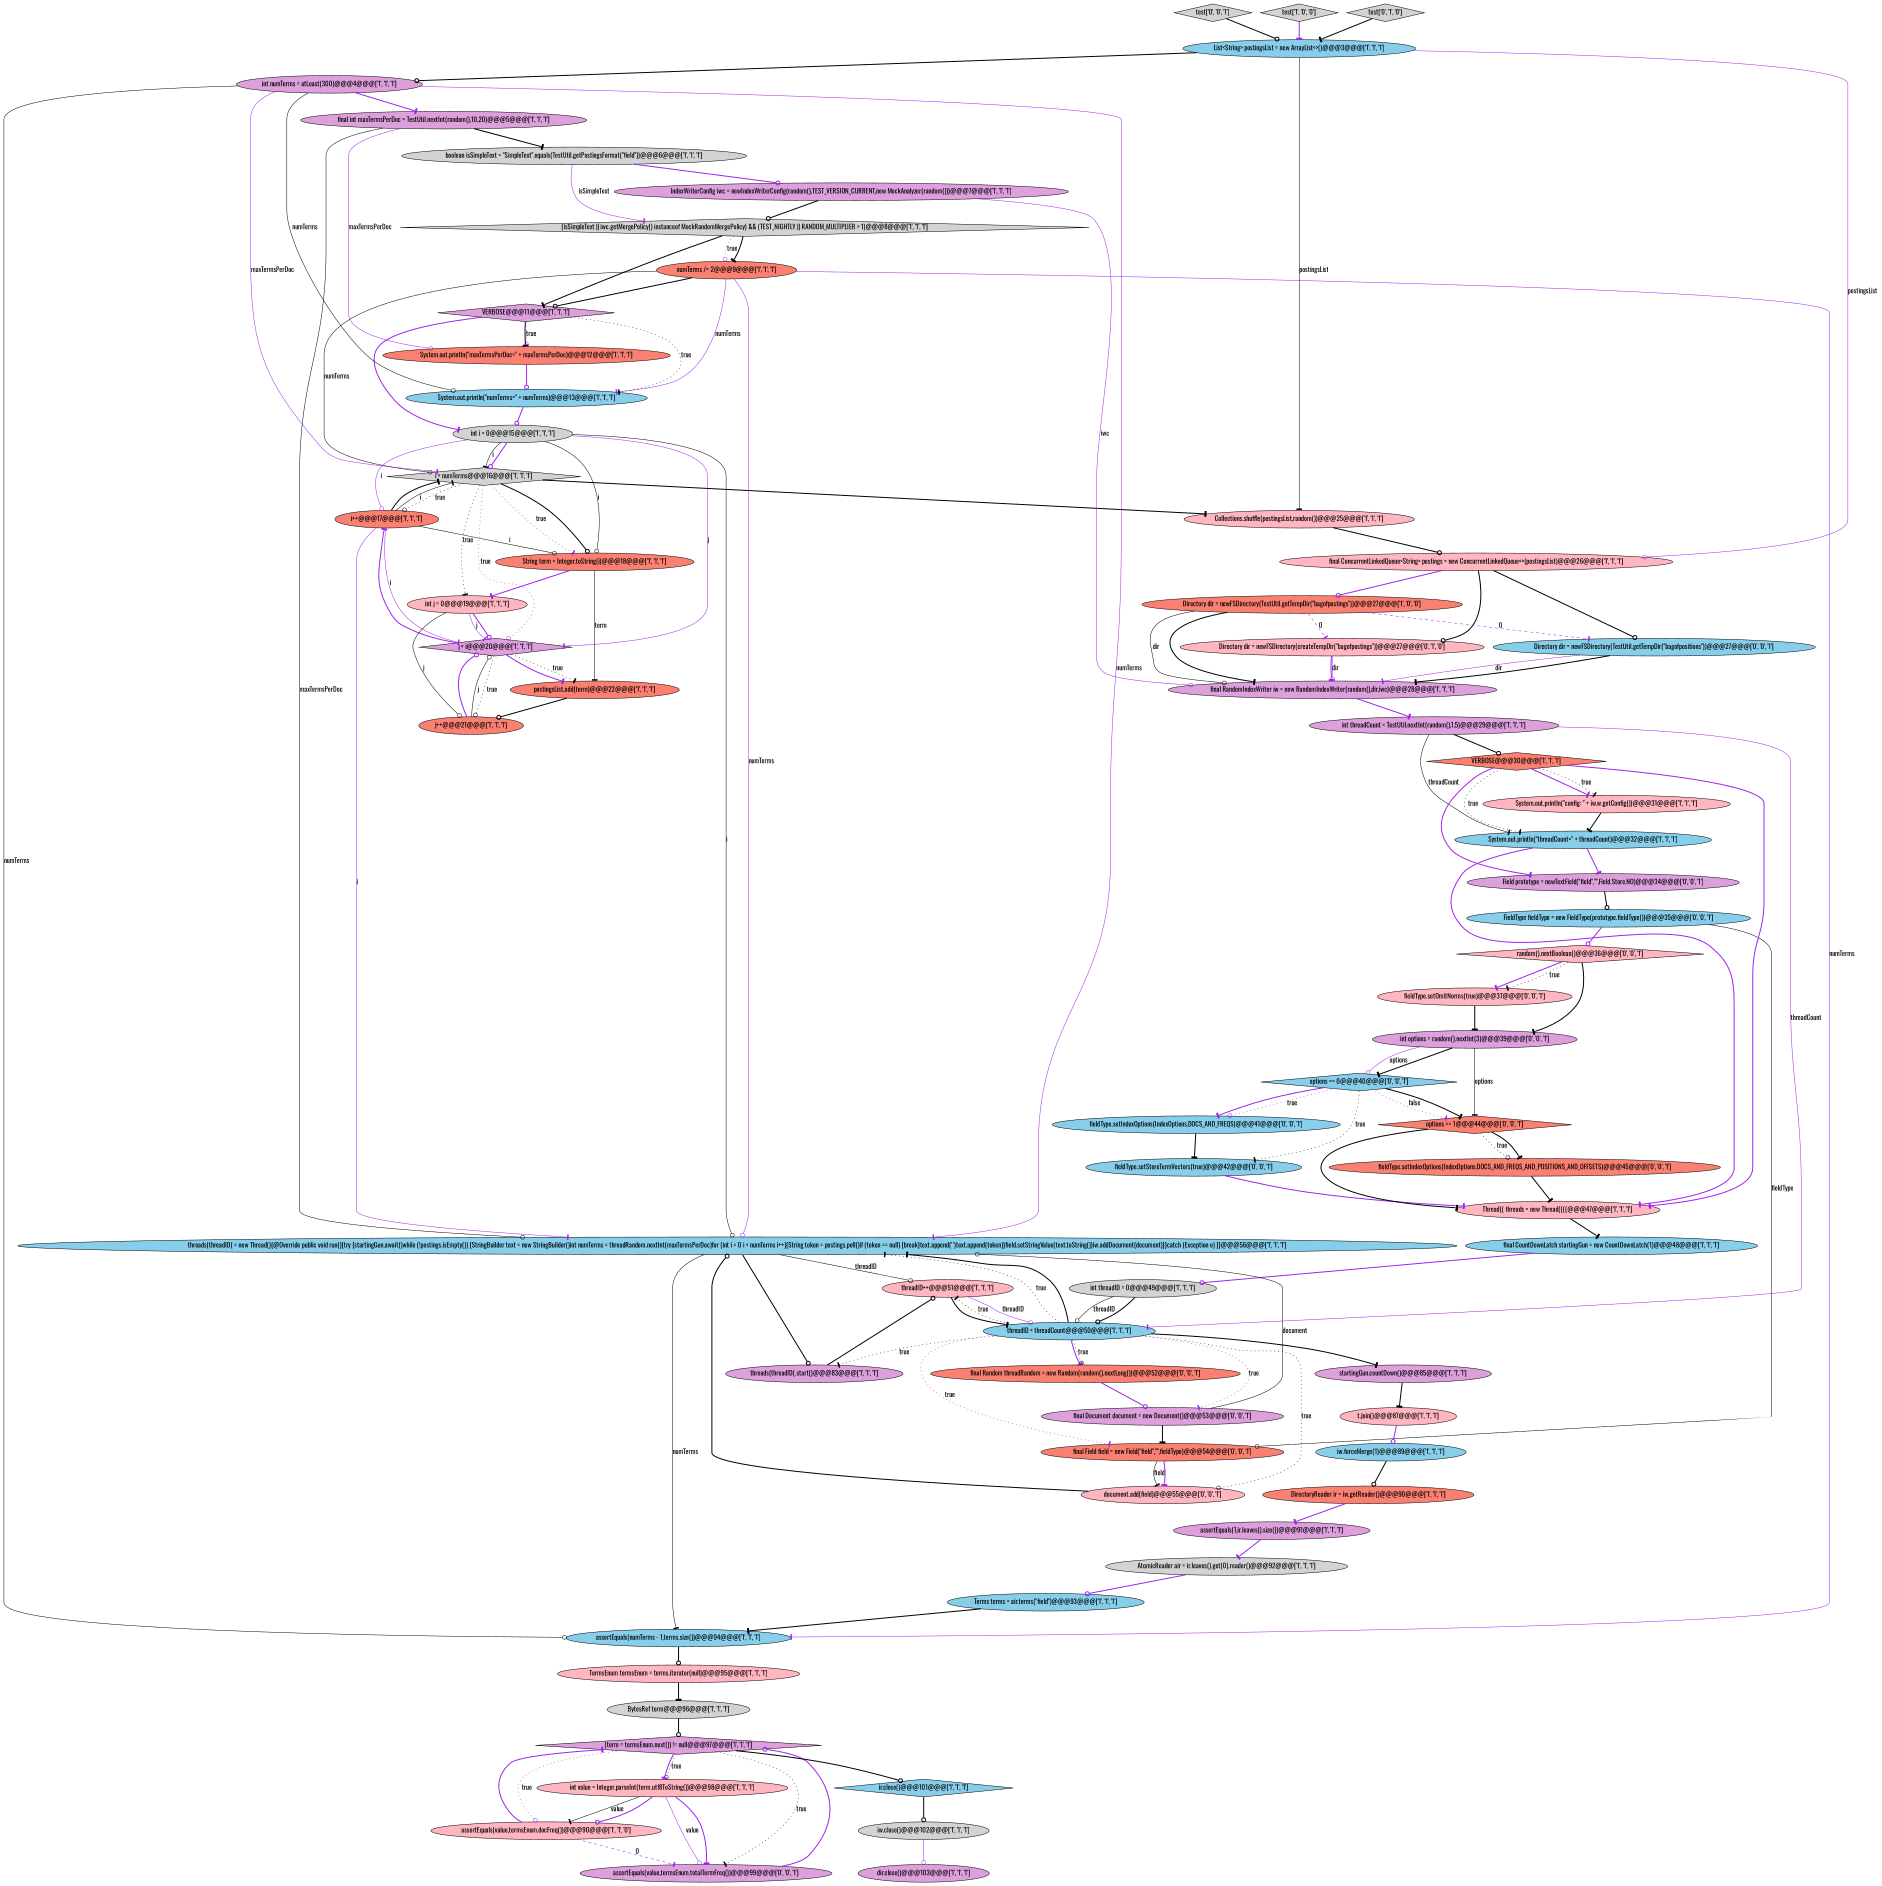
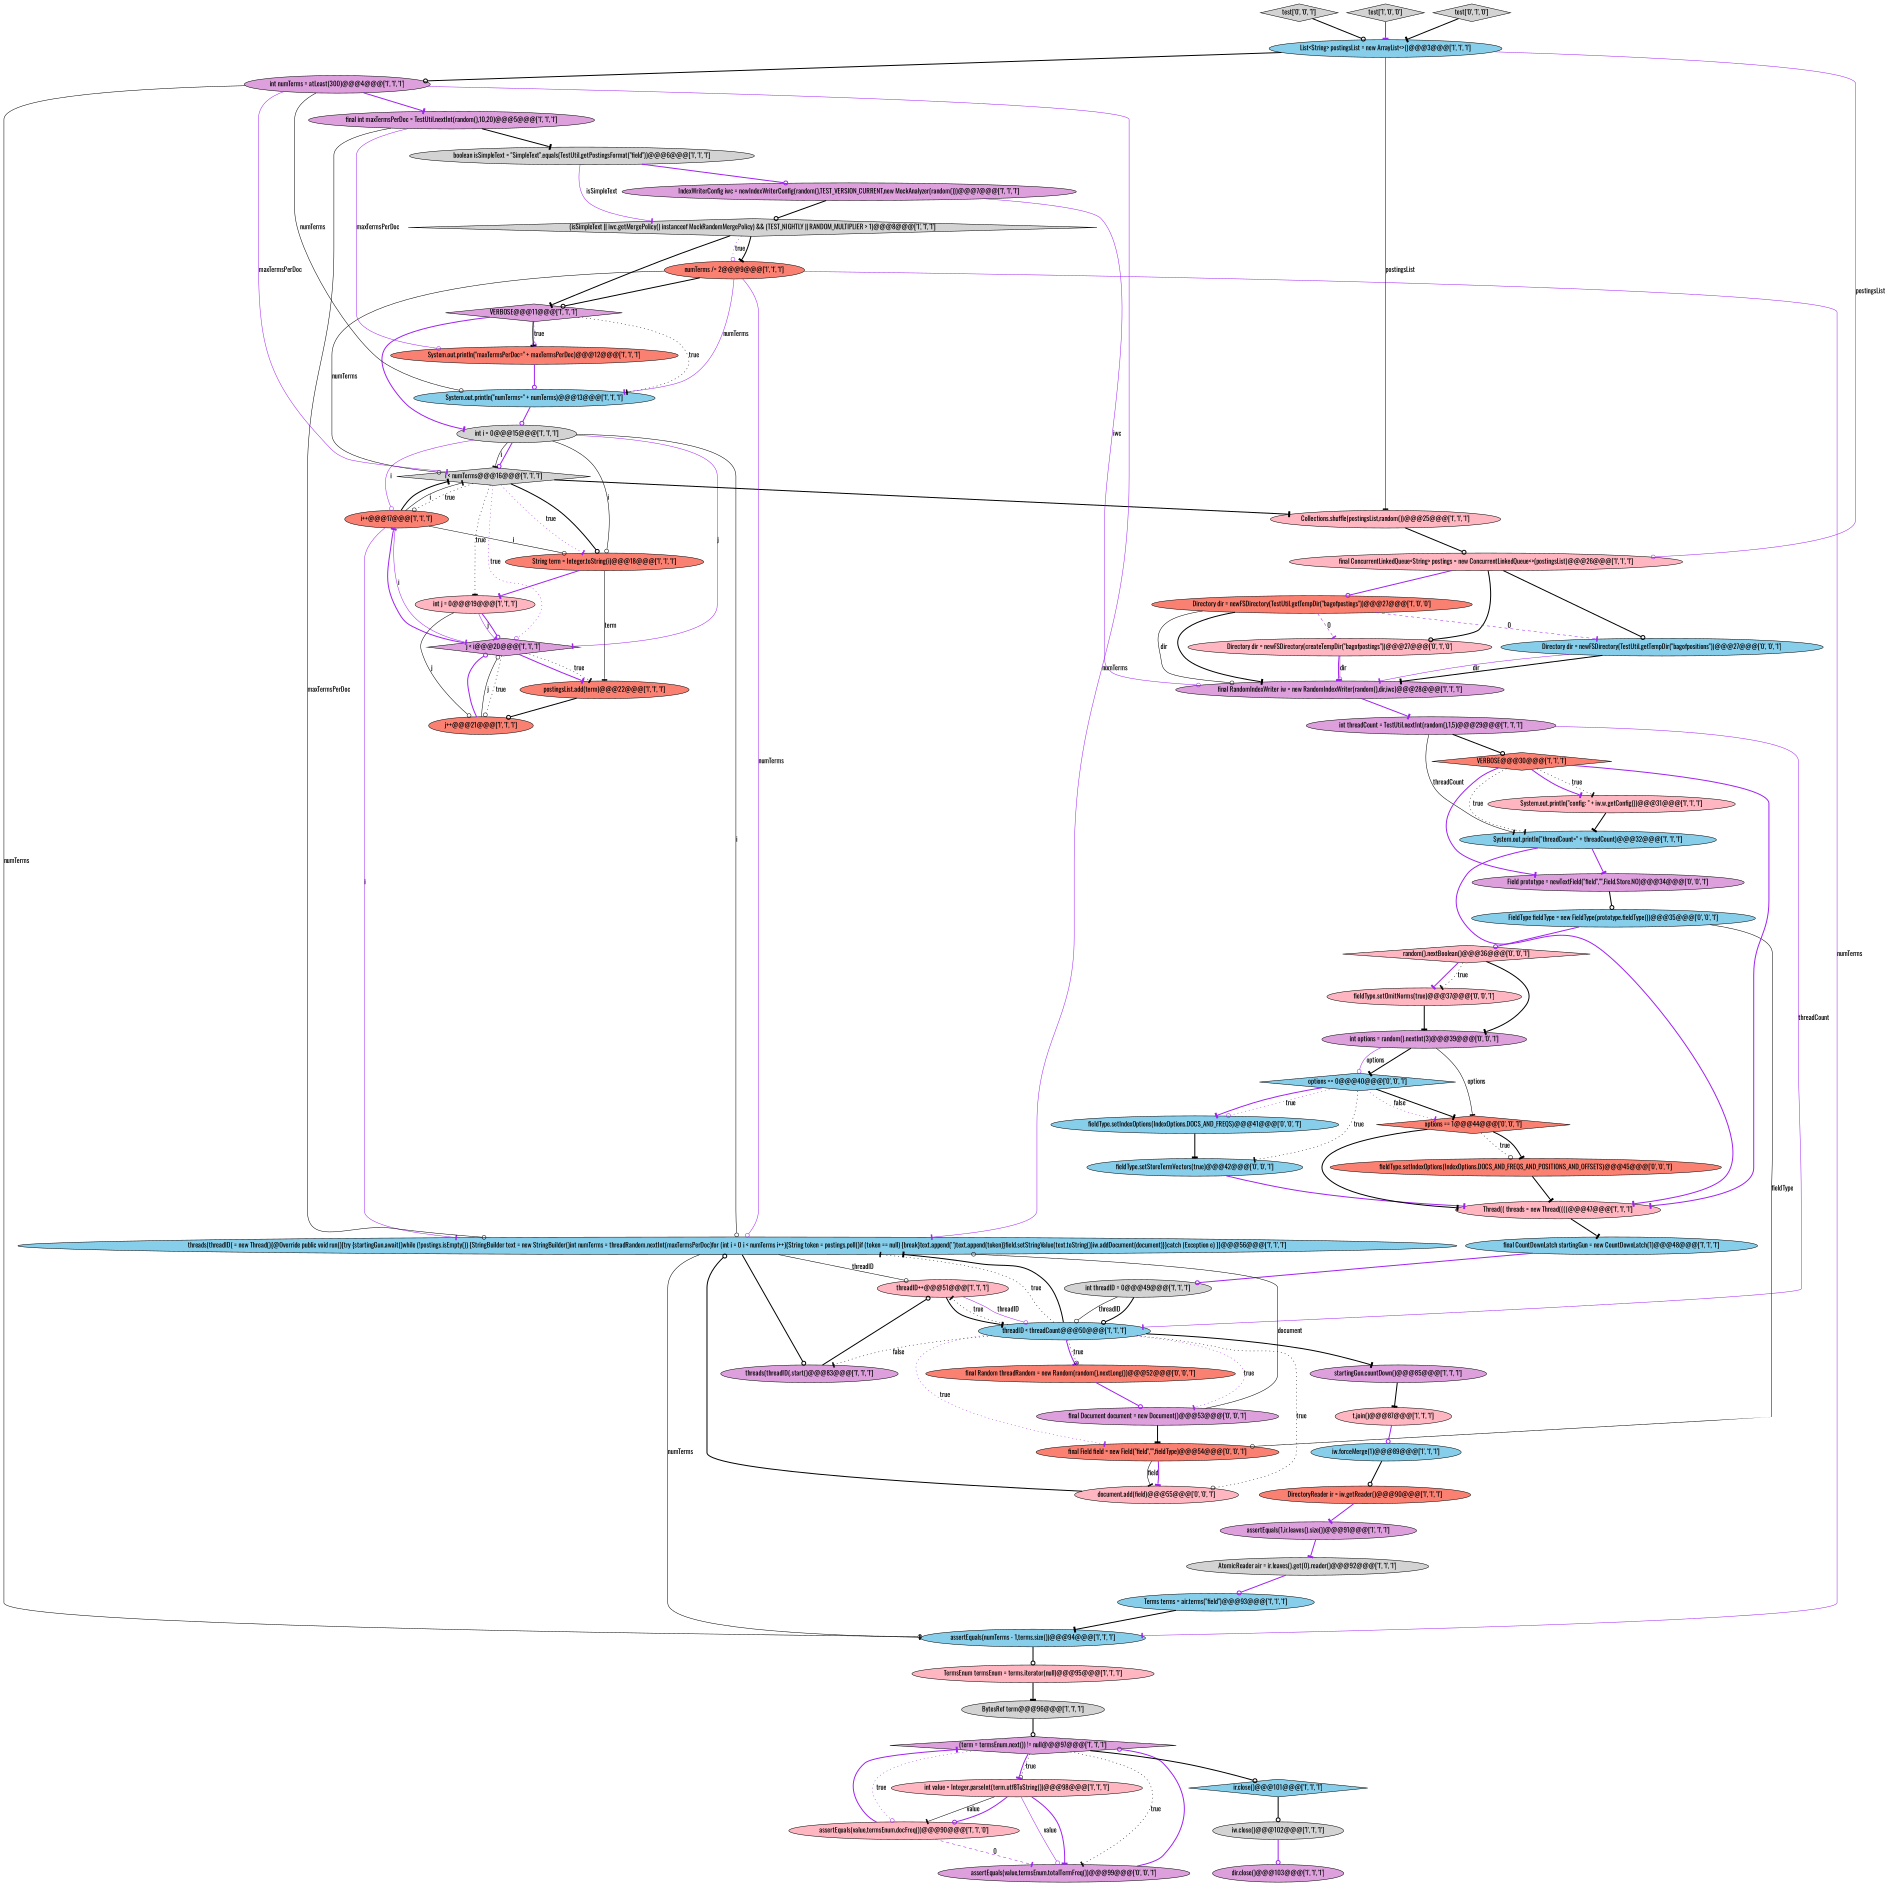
edge "threadID < threadCount@@@50@@@['1', '1', '1']" -> "threads(threadID(.start()@@@83@@@['1', '1', '1']": label "true" -> "false"
edge "iw.close()@@@102@@@['1', '1', '1']" -> "dir.close()@@@103@@@['1', '1', '1']": style solid -> bold
